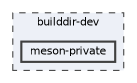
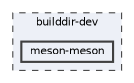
node "meson-private": label "meson-private" -> "meson-meson"
